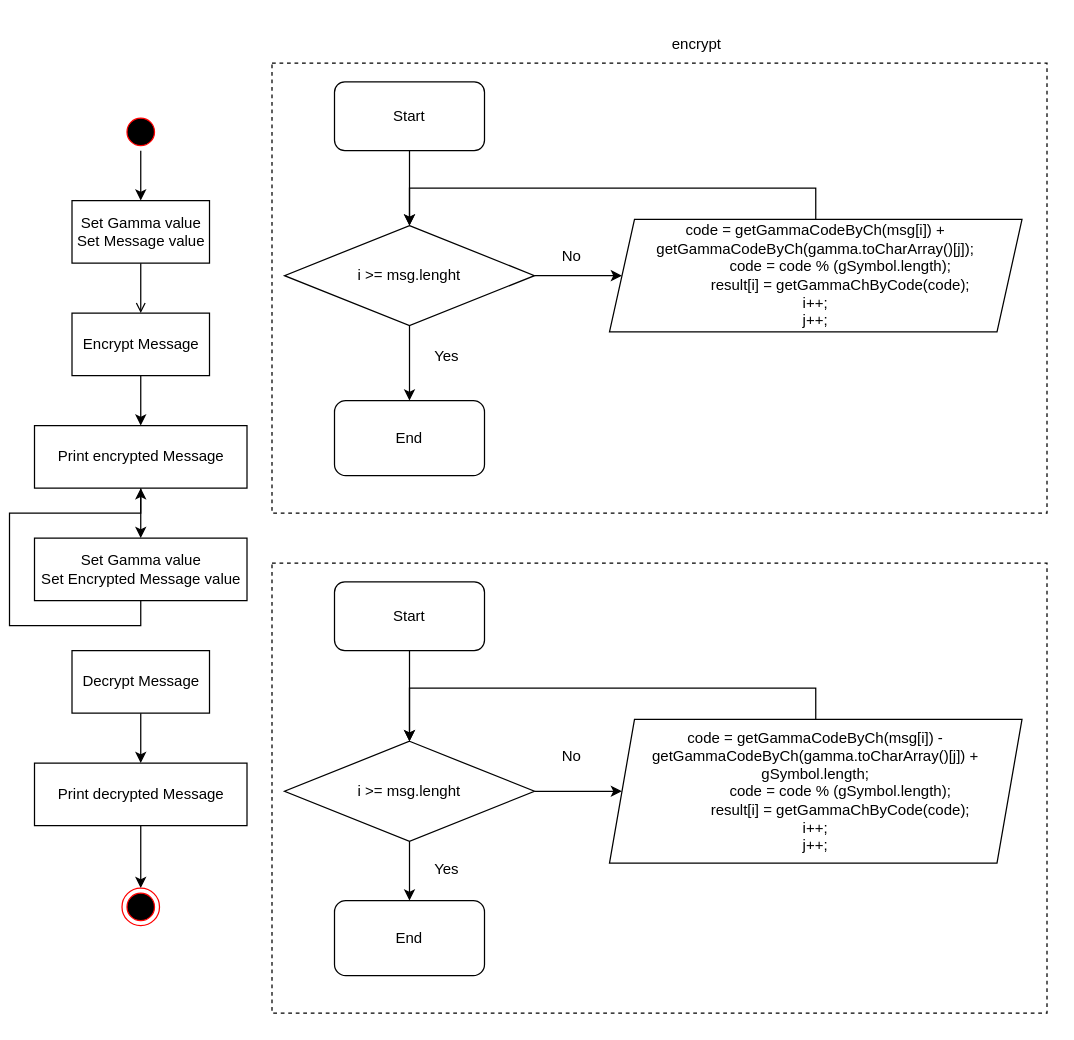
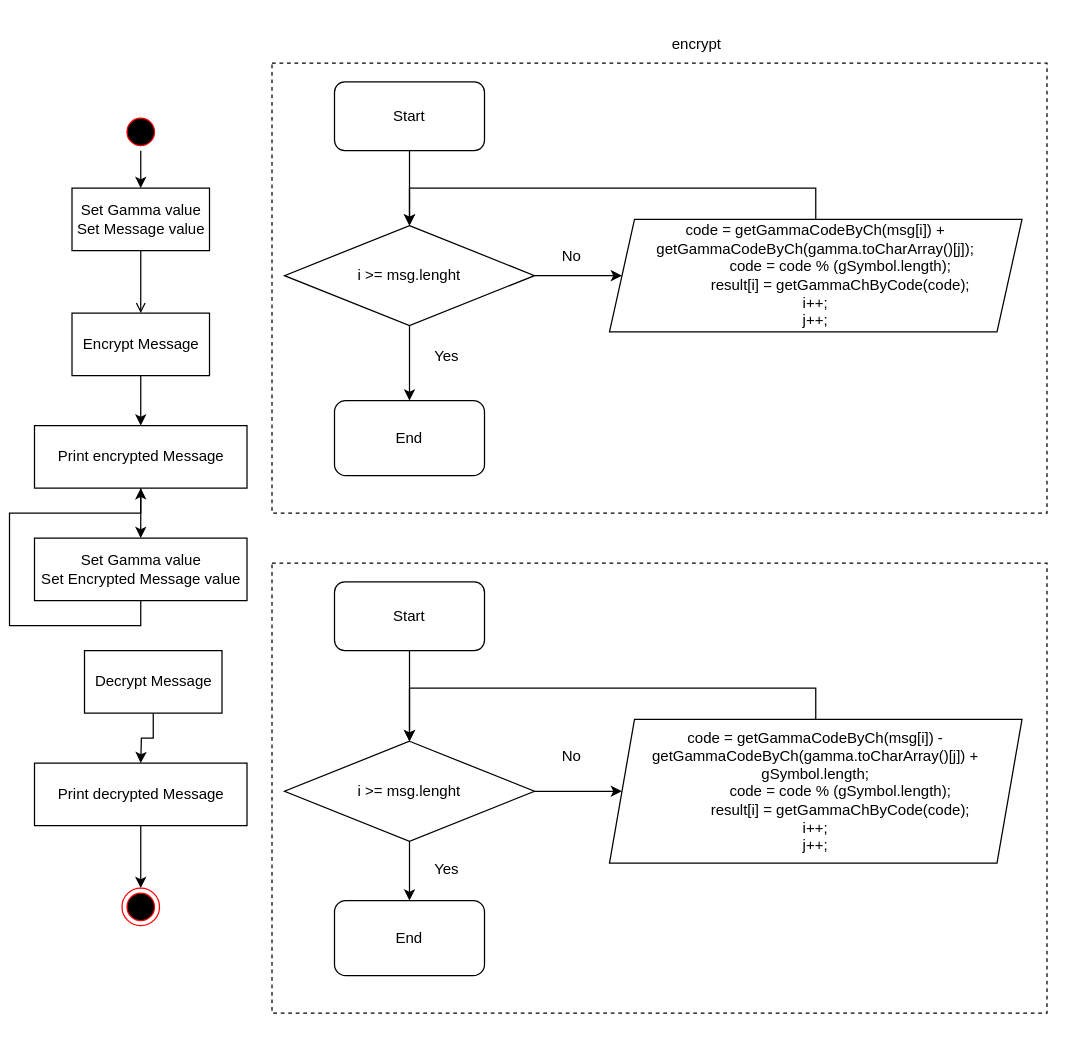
node "Set Gamma value Set Message value": moved (141, 232) -> (141, 219)
node "Decrypt Message": moved (141, 682) -> (153, 682)
